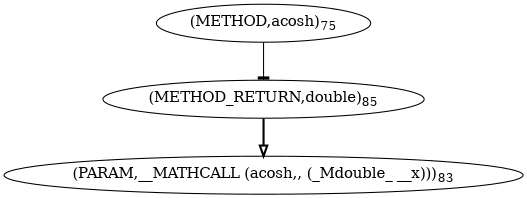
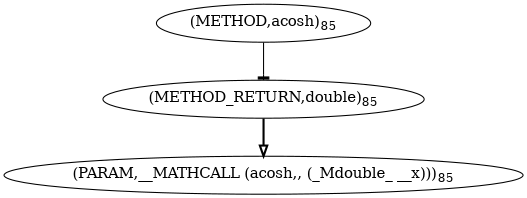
node "(METHOD,acosh)": text "75" -> "85"
node "(PARAM,__MATHCALL (acosh,, (_Mdouble_ __x)))": text "83" -> "85"
